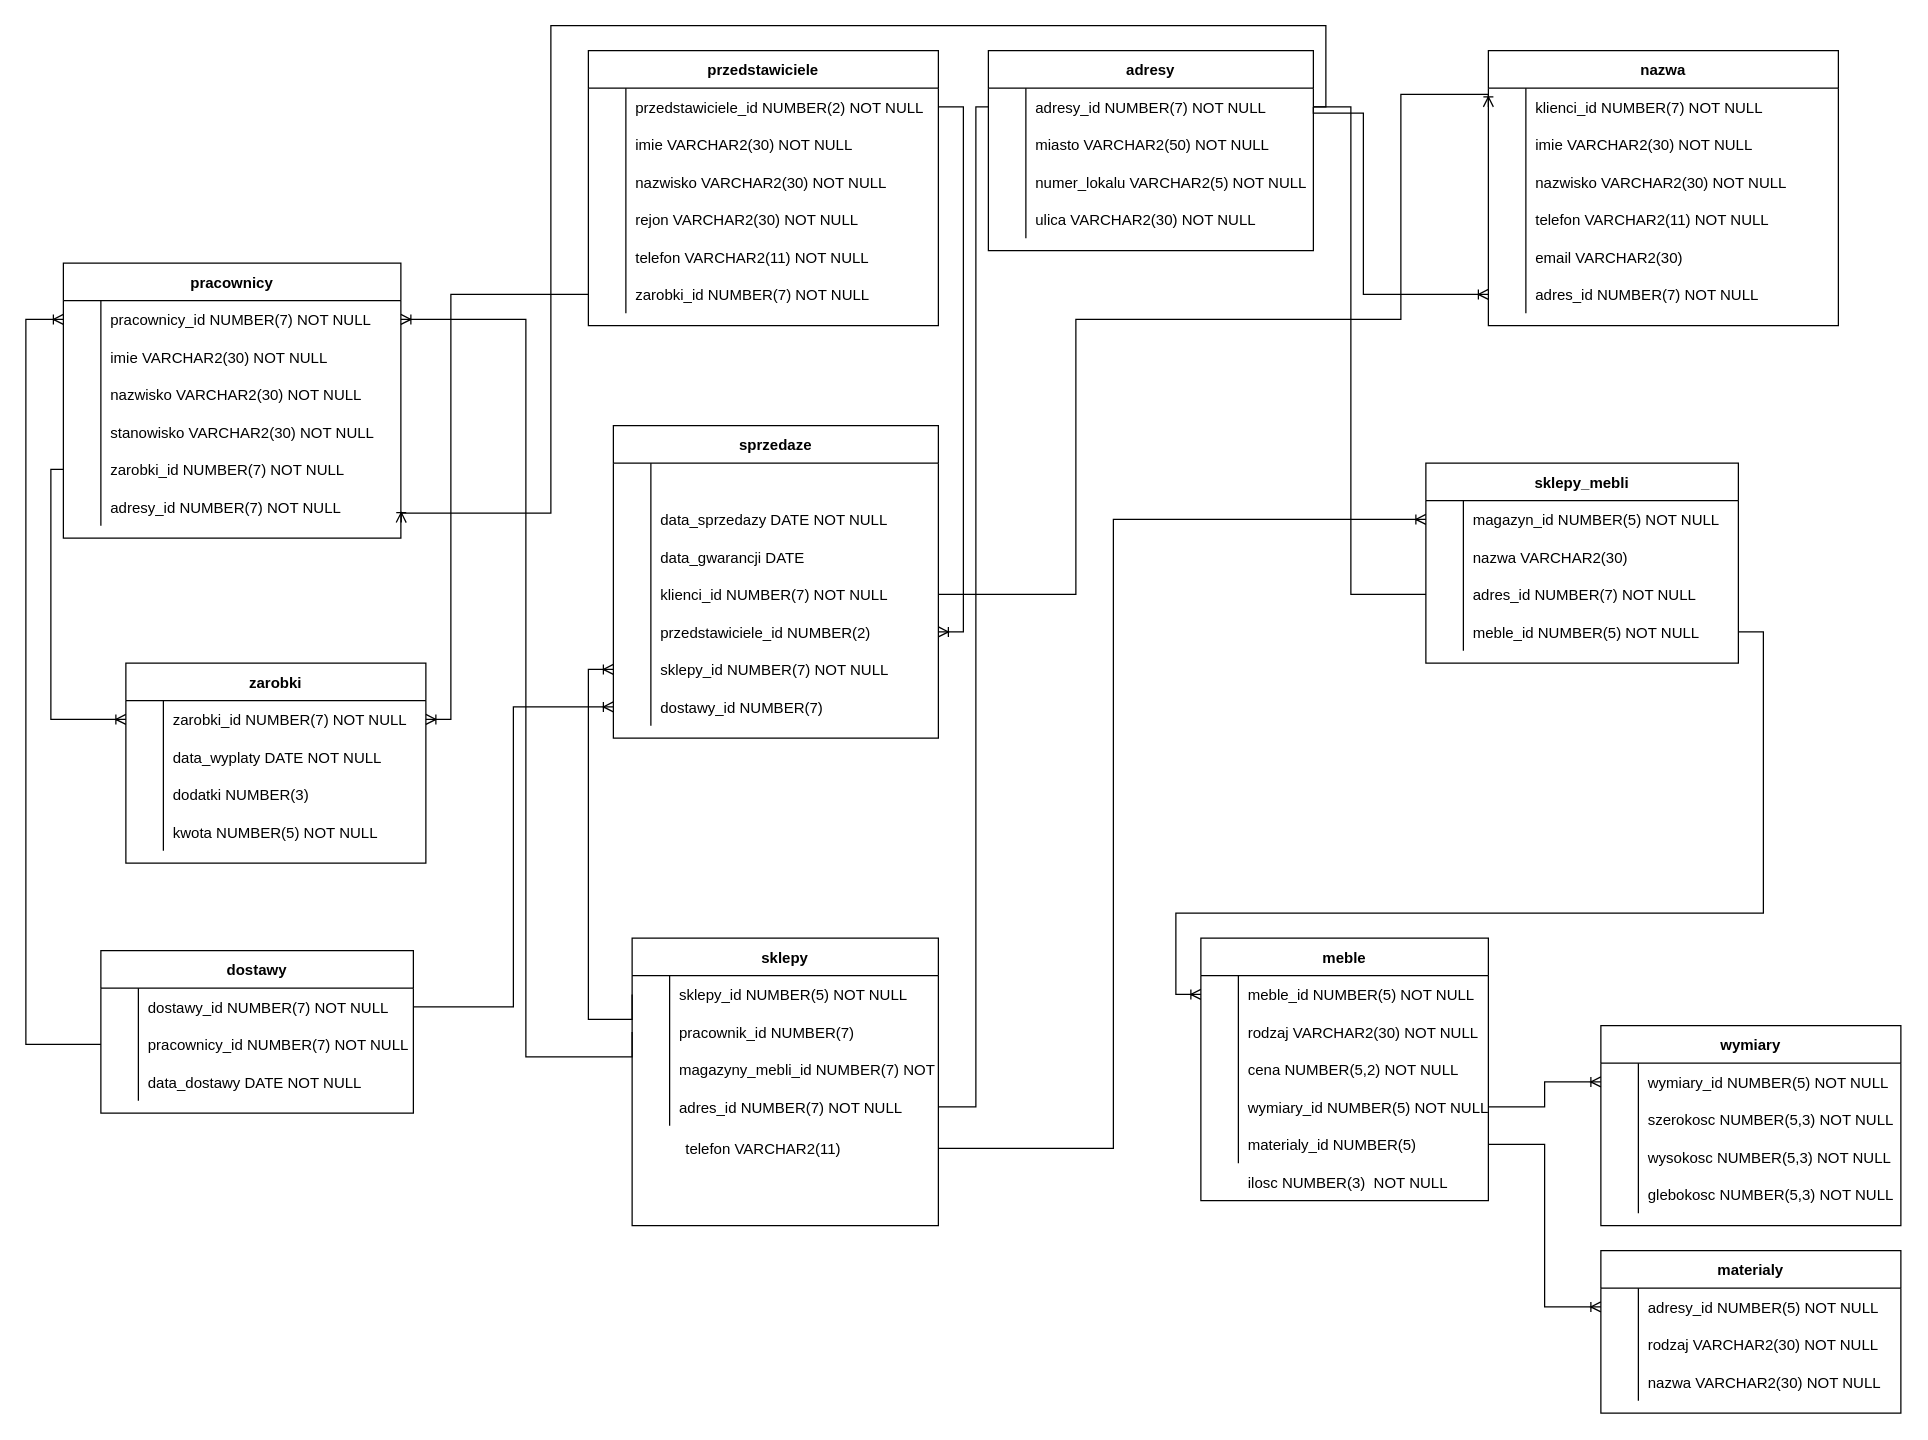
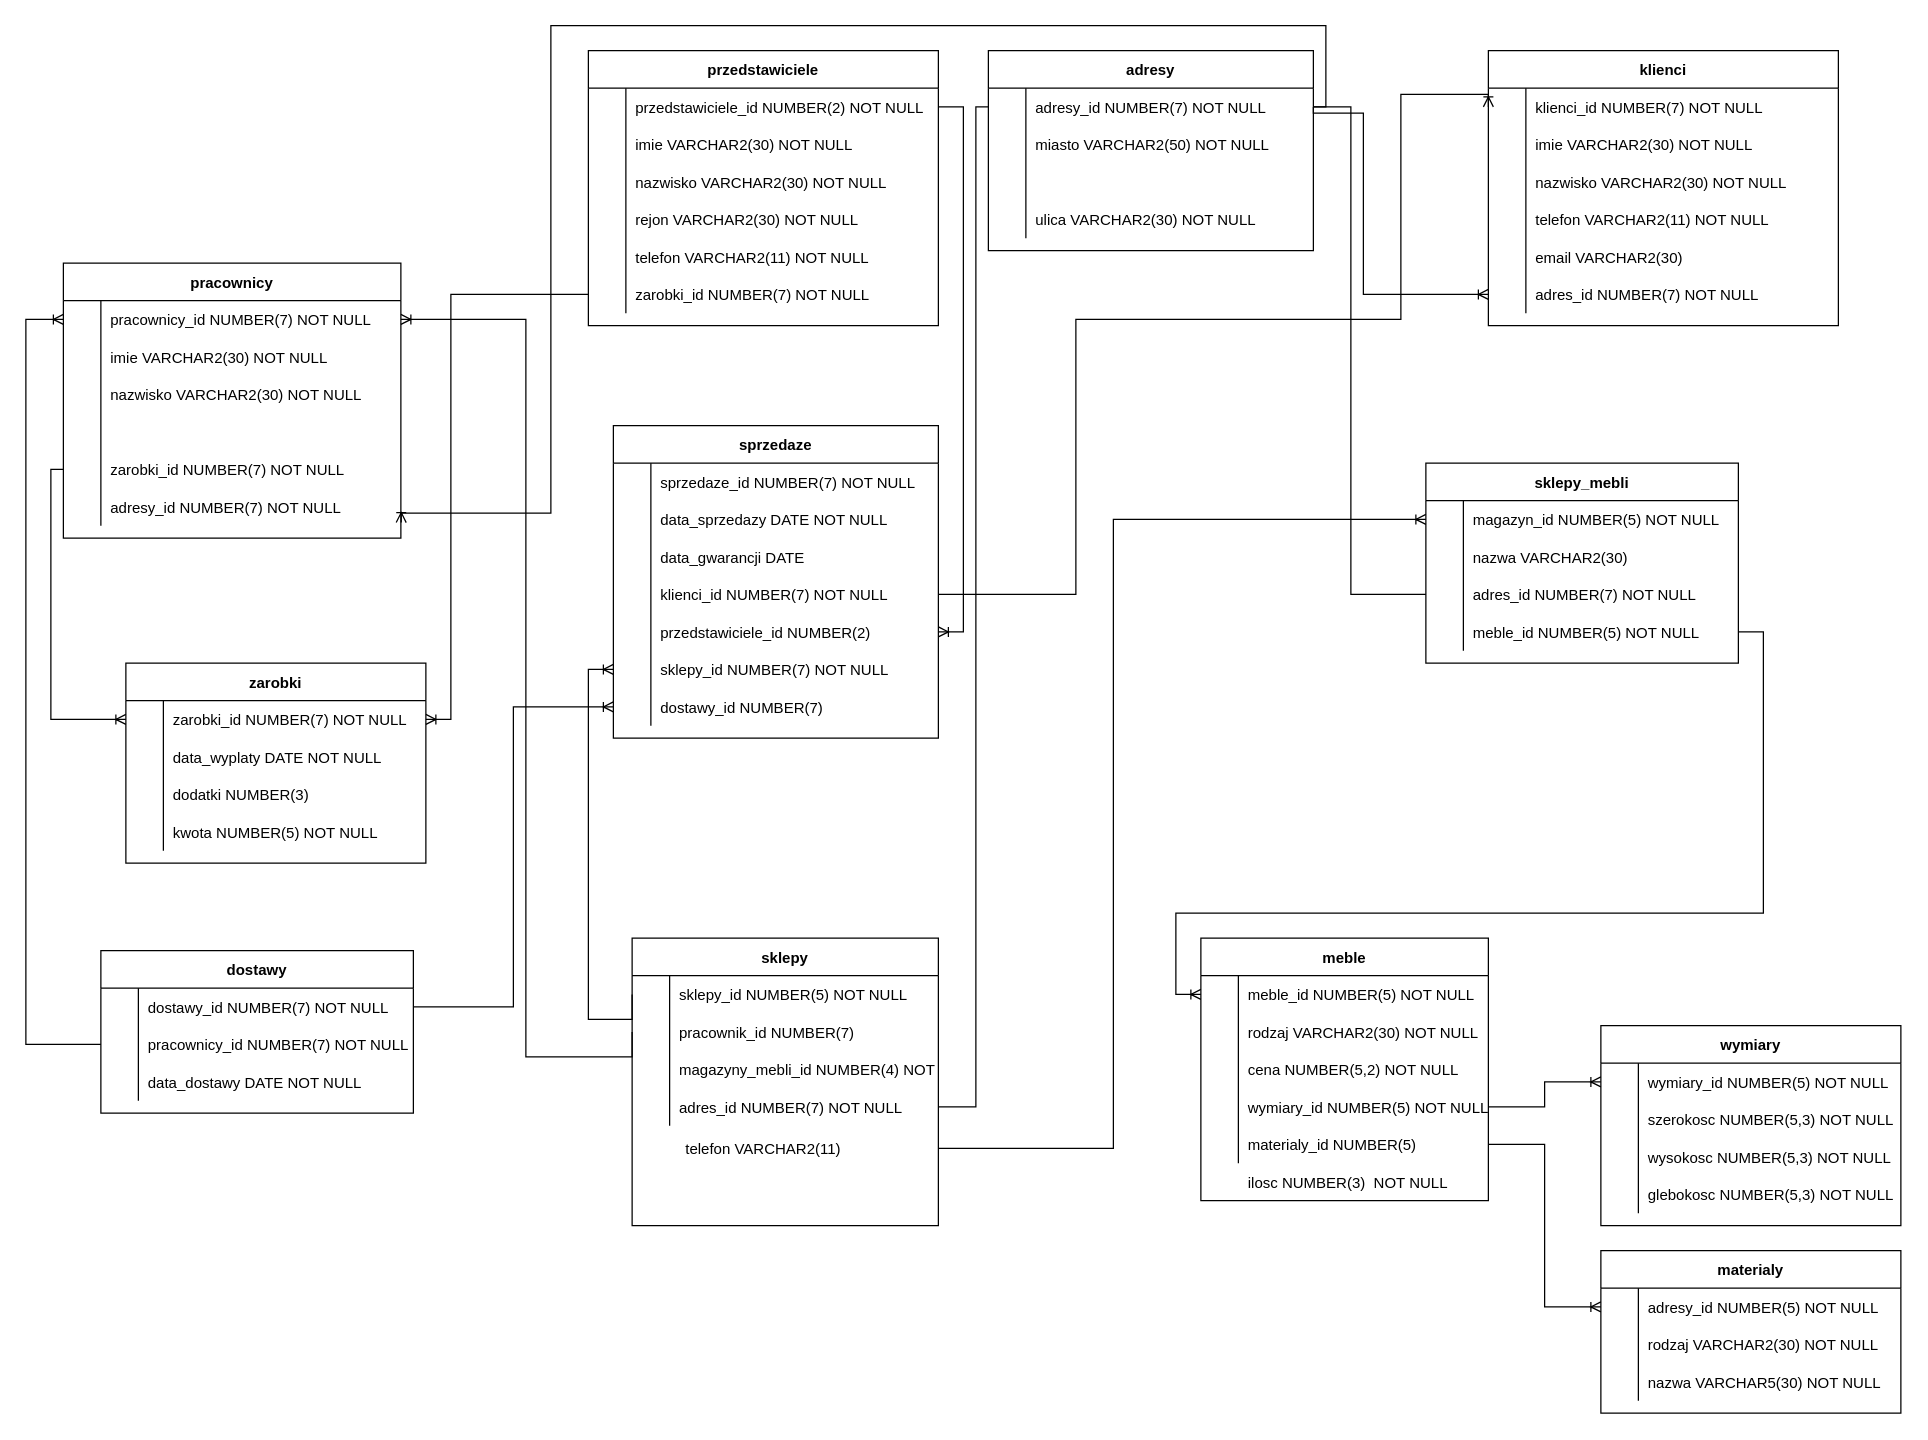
node "nazwa": label "nazwa" -> "klienci"
node "numer_lokalu VARCHAR2(5) NOT NULL": removed
node "stanowisko VARCHAR2(30) NOT NULL": removed
node "sprzedaze_id NUMBER(7) NOT NULL": added
node "magazyny_mebli_id NUMBER(7) NOT NULL": label "magazyny_mebli_id NUMBER(7) NOT NULL" -> "magazyny_mebli_id NUMBER(4) NOT NULL"
node "nazwa VARCHAR2(30) NOT NULL": label "nazwa VARCHAR2(30) NOT NULL" -> "nazwa VARCHAR5(30) NOT NULL"
